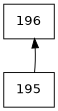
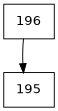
edge "195" -> "196": reversed
